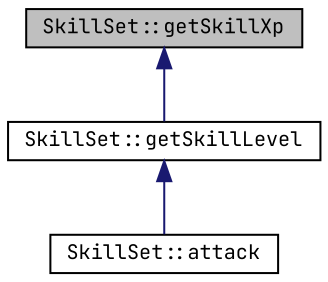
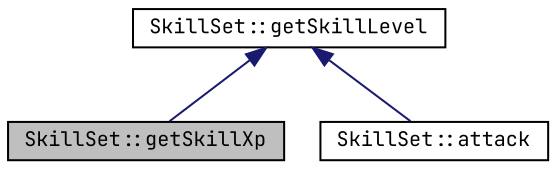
edge "SkillSet::getSkillLevel" -> "SkillSet::getSkillXp": reversed
